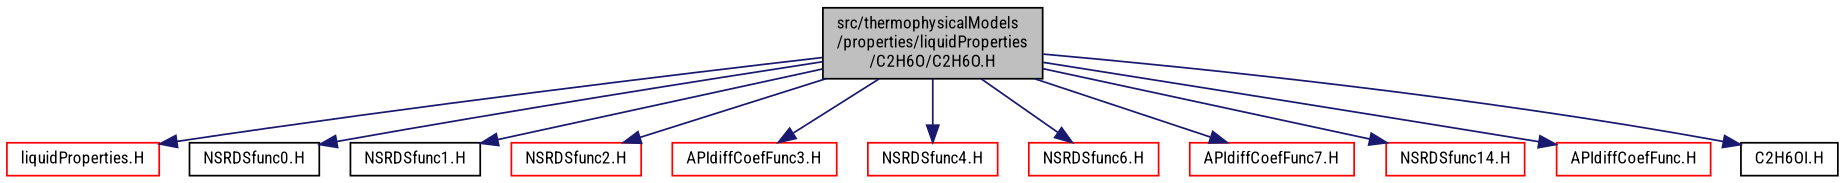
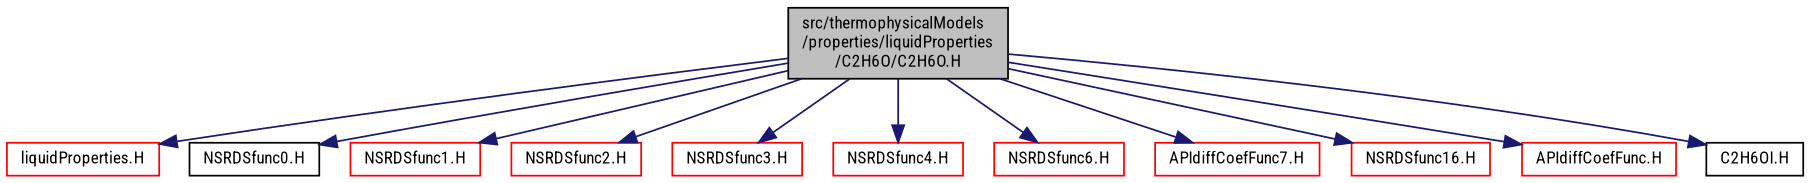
node "NSRDSfunc1.H": color black -> red
node "APIdiffCoefFunc3.H": label "APIdiffCoefFunc3.H" -> "NSRDSfunc3.H"
node "NSRDSfunc14.H": label "NSRDSfunc14.H" -> "NSRDSfunc16.H"
